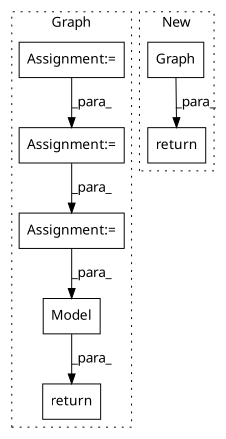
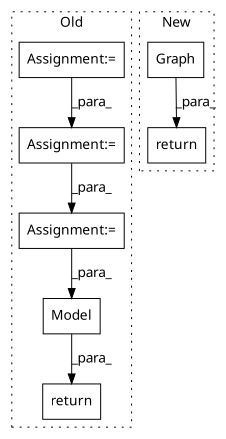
cluster "Graph": label "Graph" -> "Old"
